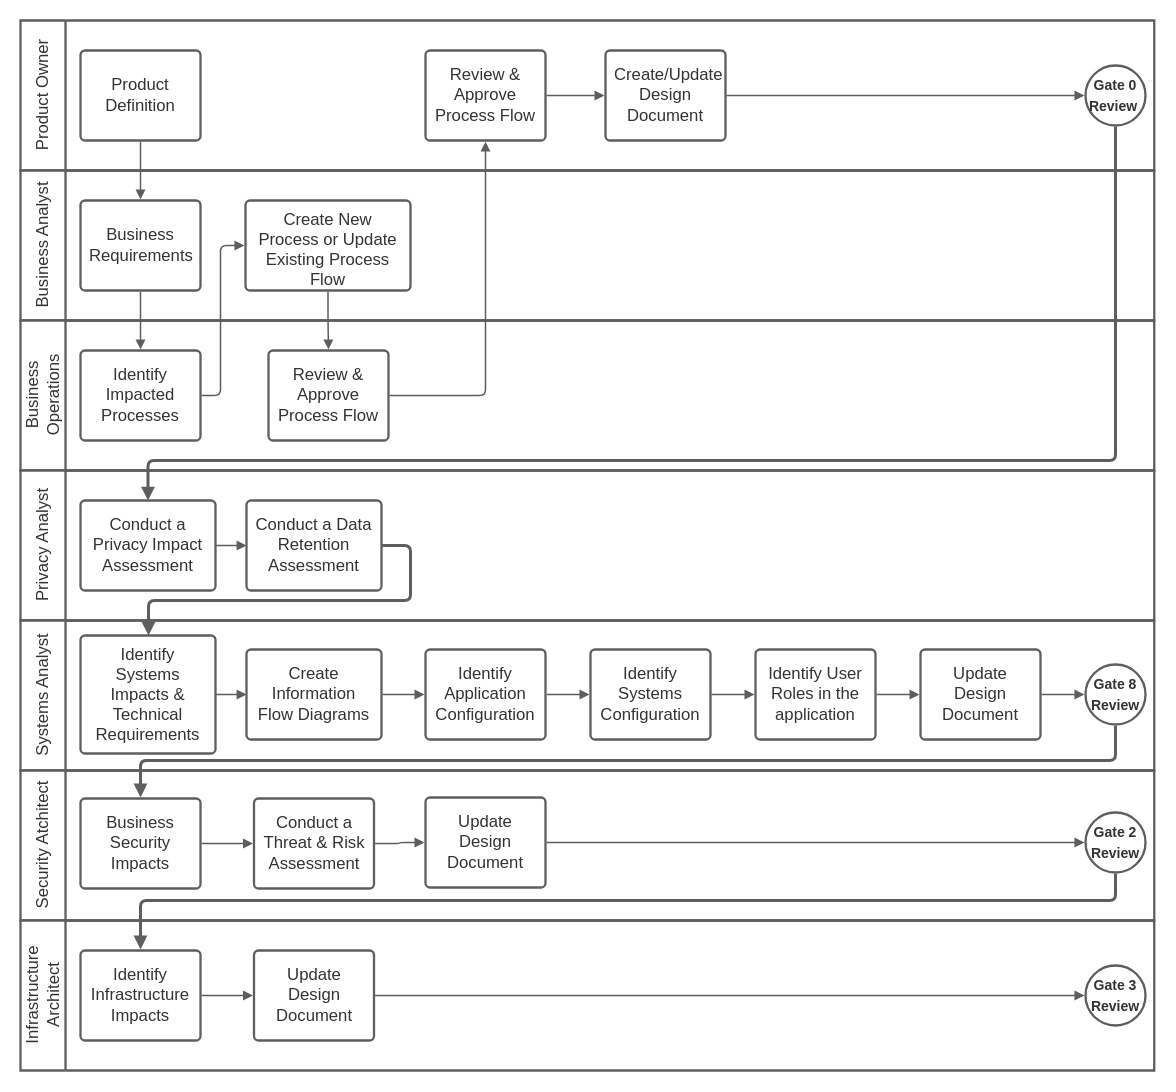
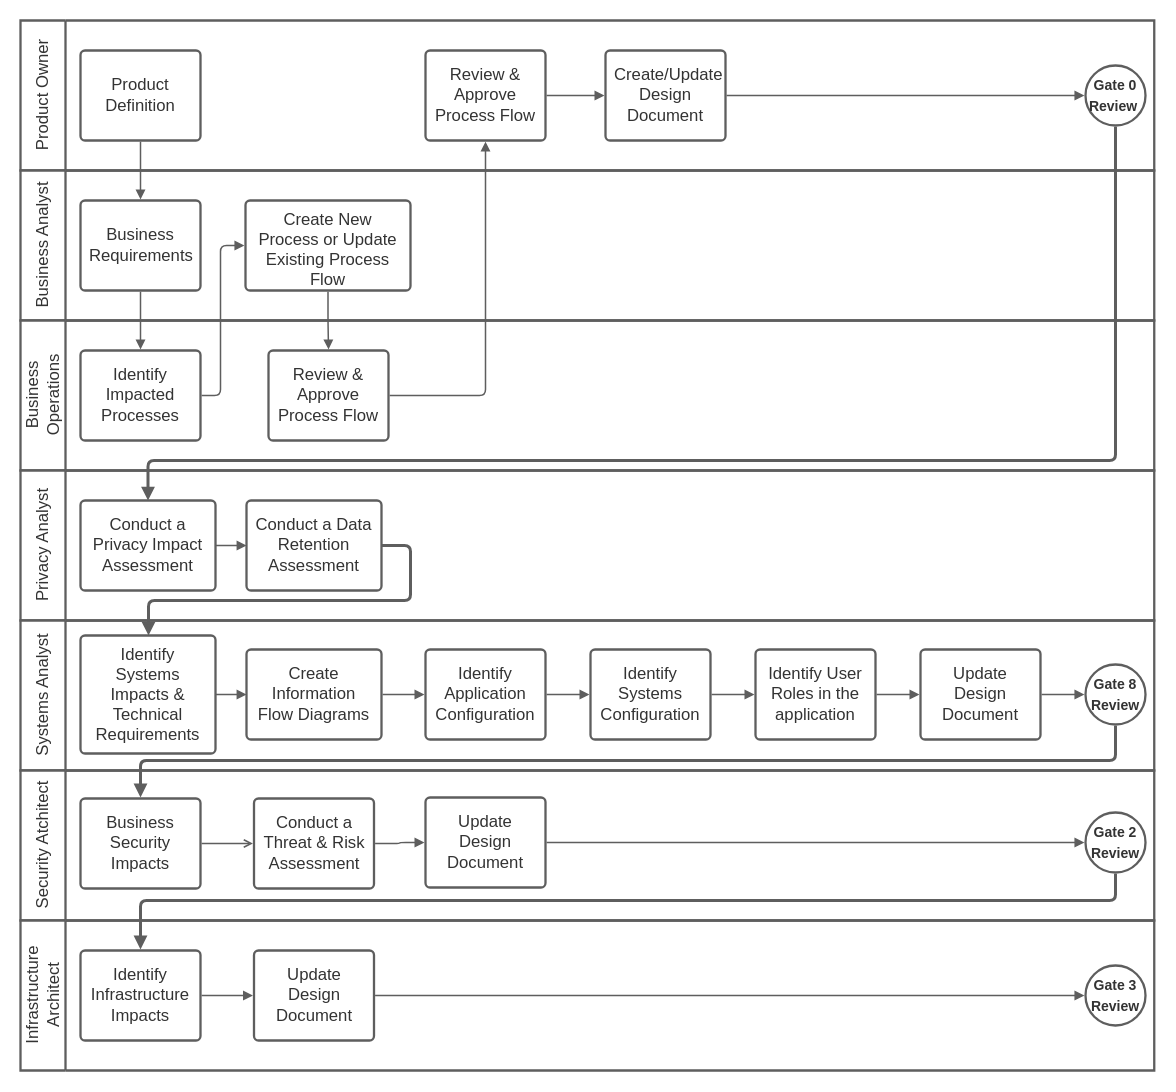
edge "Business Security Impacts" -> "Conduct a Threat & Risk Assessment": arrowhead block -> open
